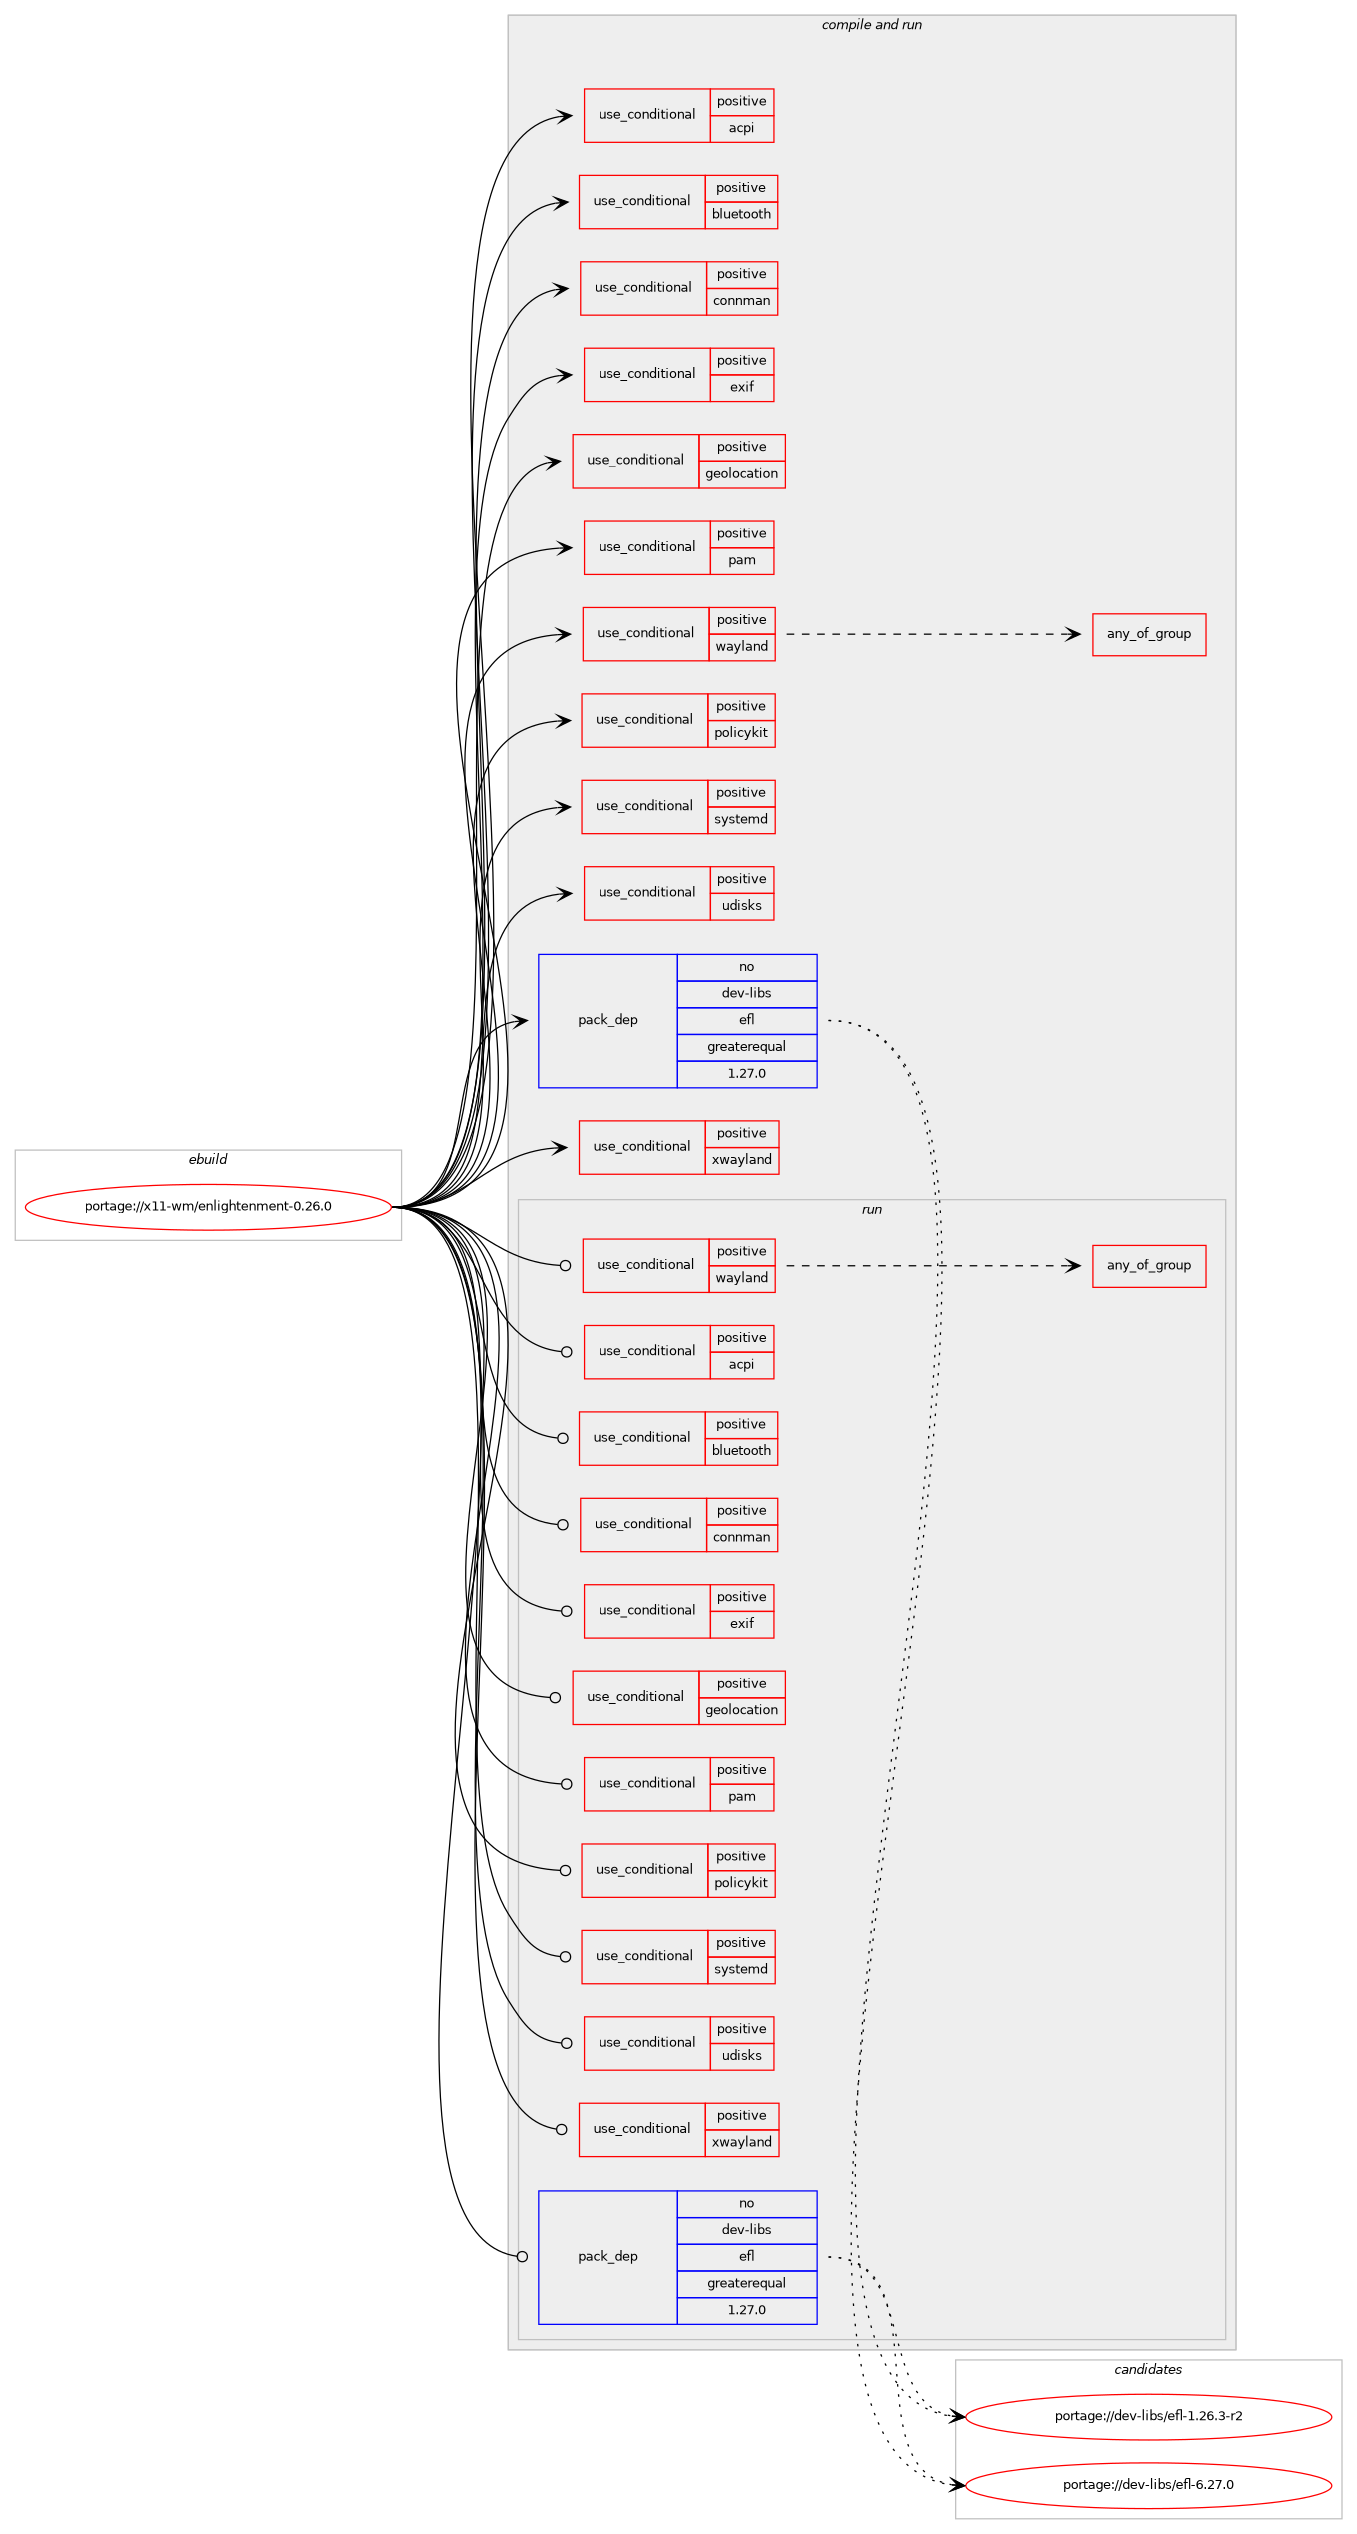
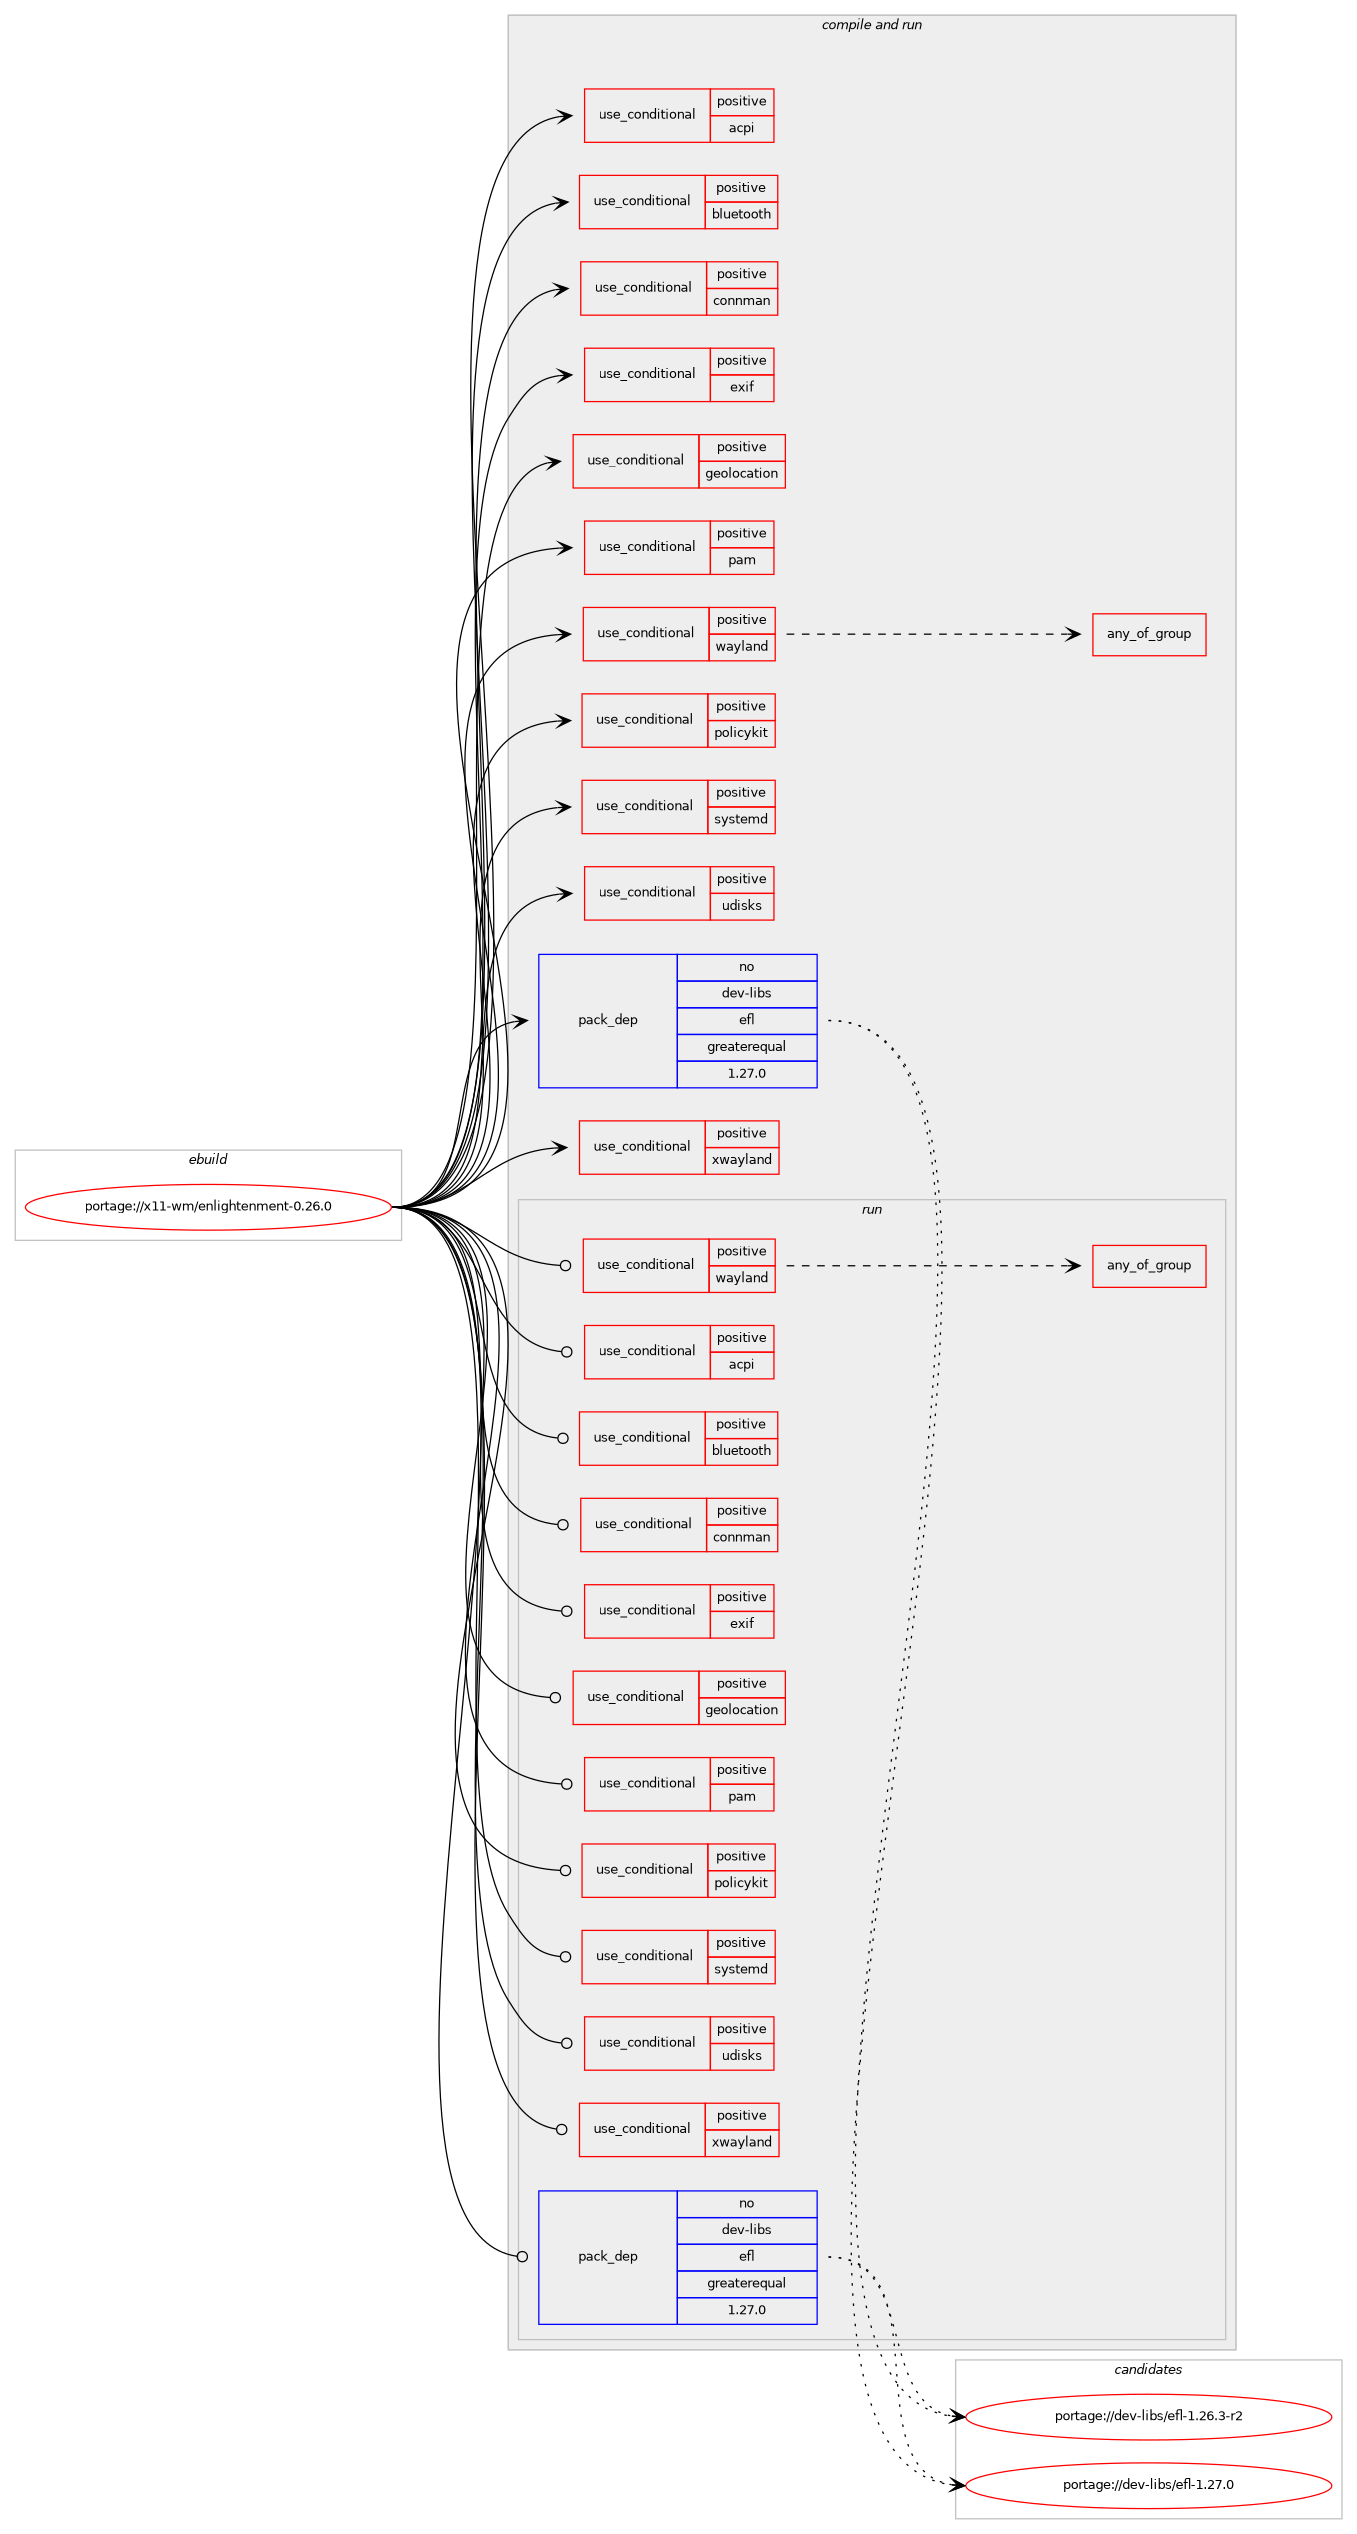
node "portage://dev-libs/efl-6.27.0": label "portage://dev-libs/efl-6.27.0" -> "portage://dev-libs/efl-1.27.0"
